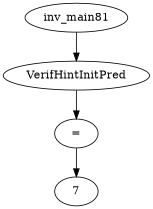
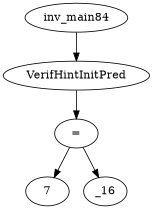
node "inv_main81": label "inv_main81" -> "inv_main84"
node "_16": added
